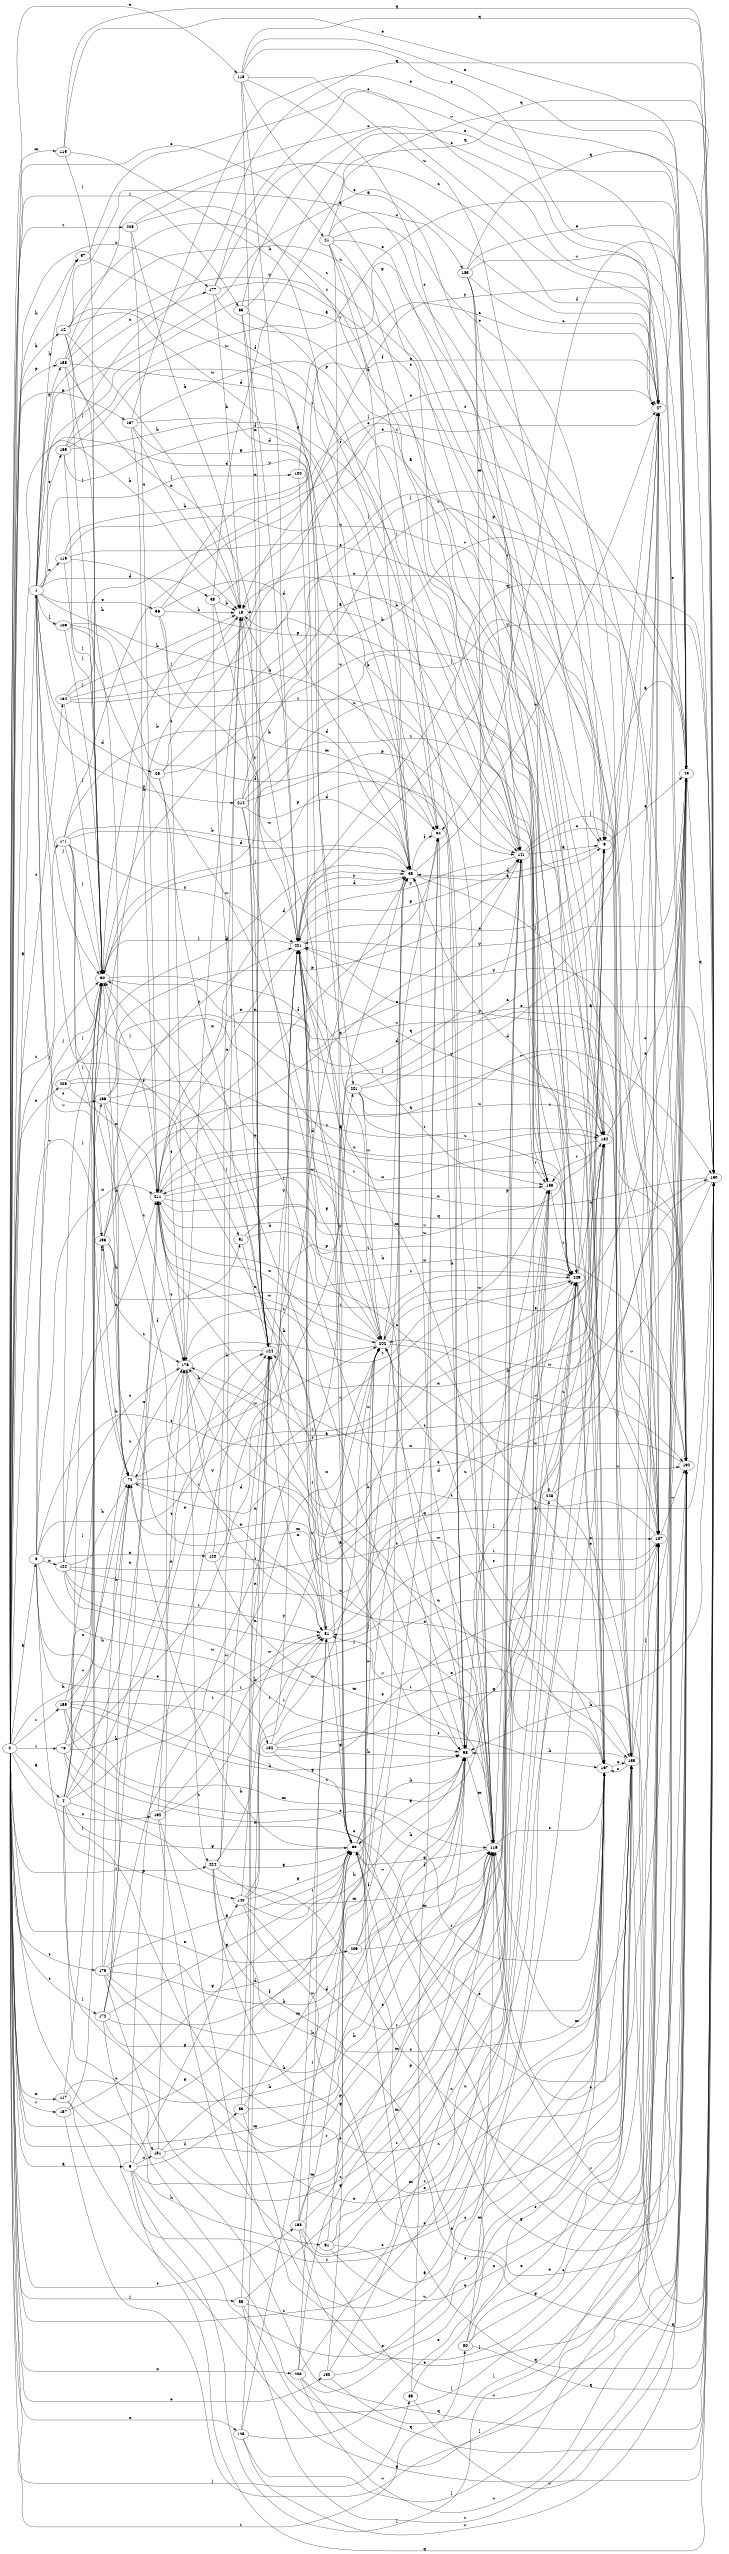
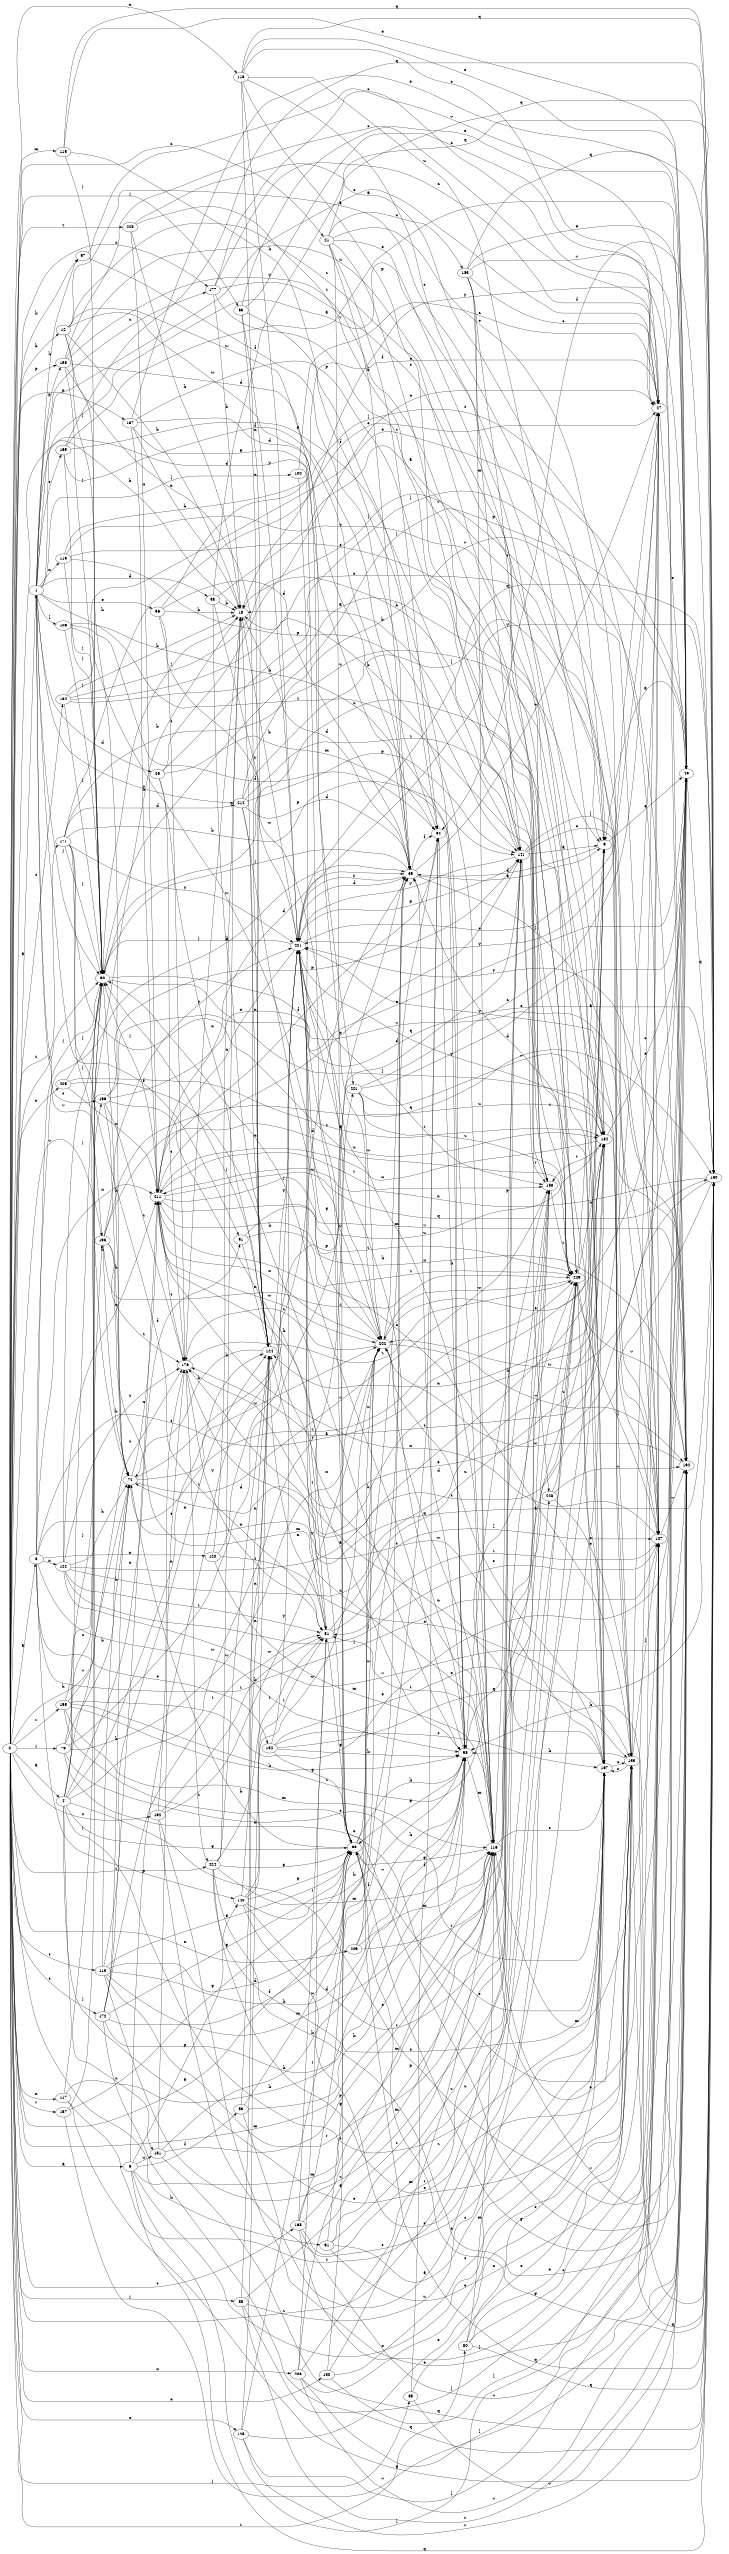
edge "165" -> "158": removed, label "r"
edge "171" -> "35": now "171" -> "214"
node "173": label "173" -> "113"
